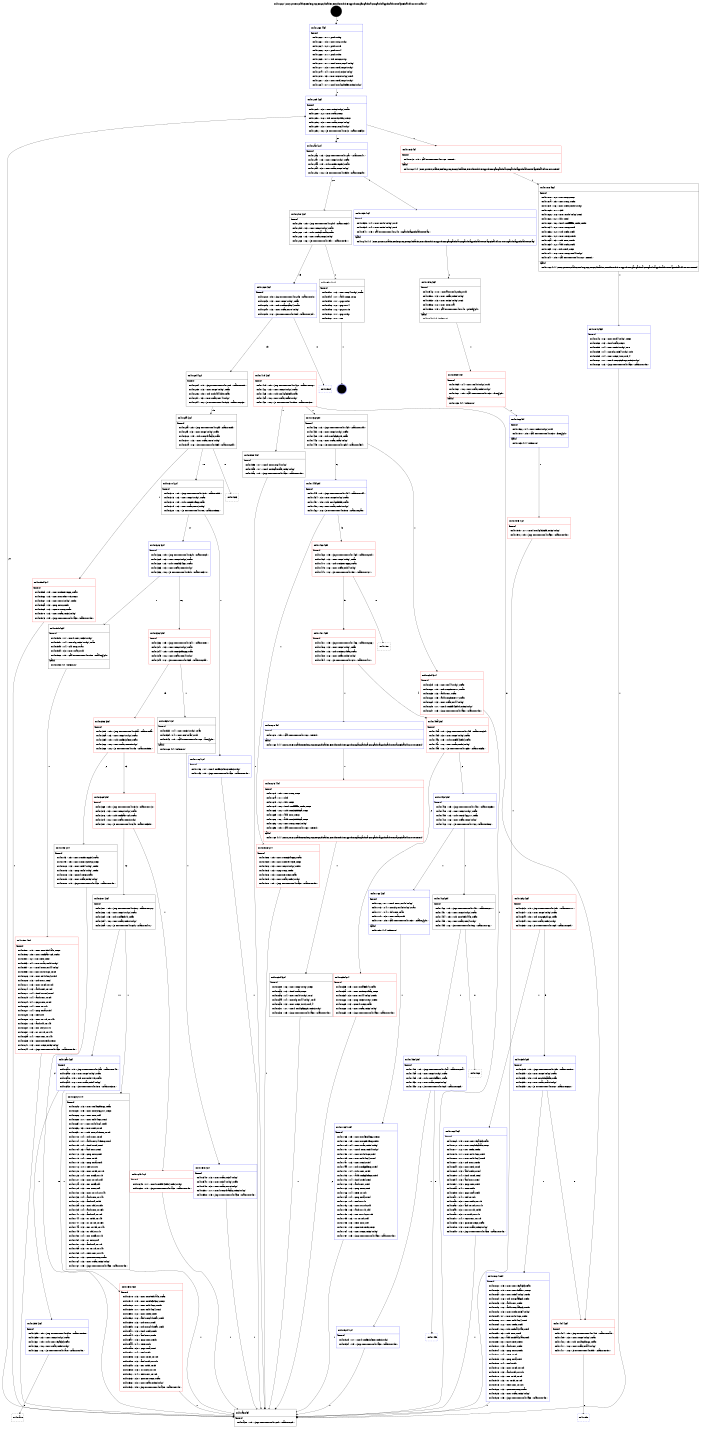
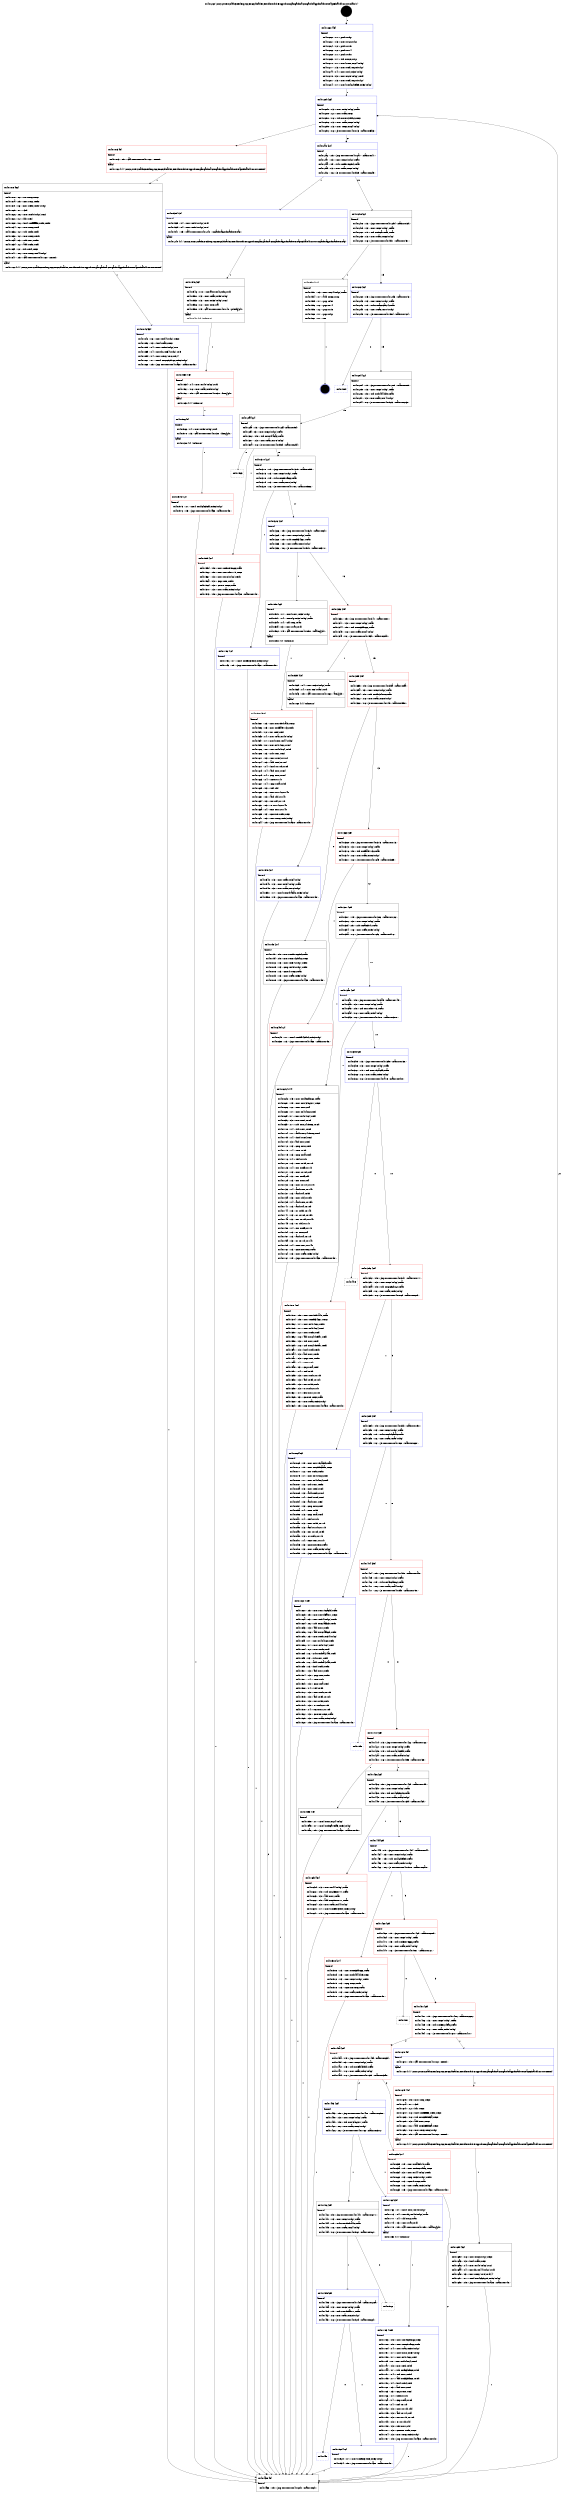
edge "0x40141d [25]" -> "0x401404 [25]": reversed
edge "0x4013b9 [25]" -> "0x4013d2 [25]": added, label "10"
